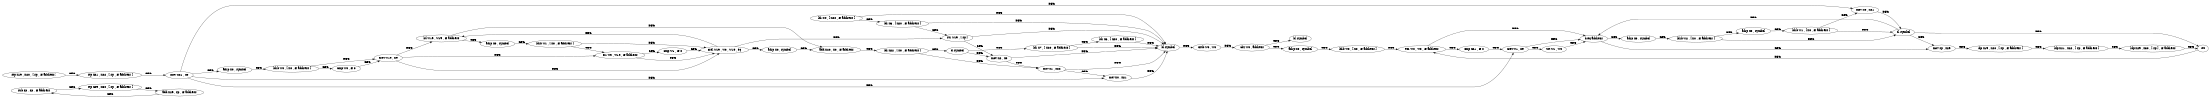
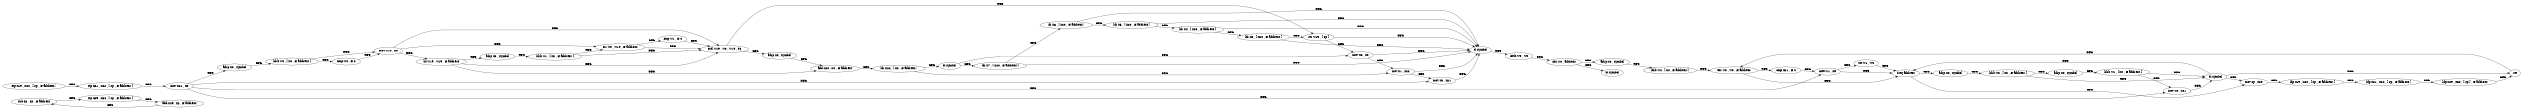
node "ldr x5 , [ x20 , # address ]": added
edge "csel w19 , w0 , w19 , eq" -> "lsl w19 , w19 , # address": reversed
